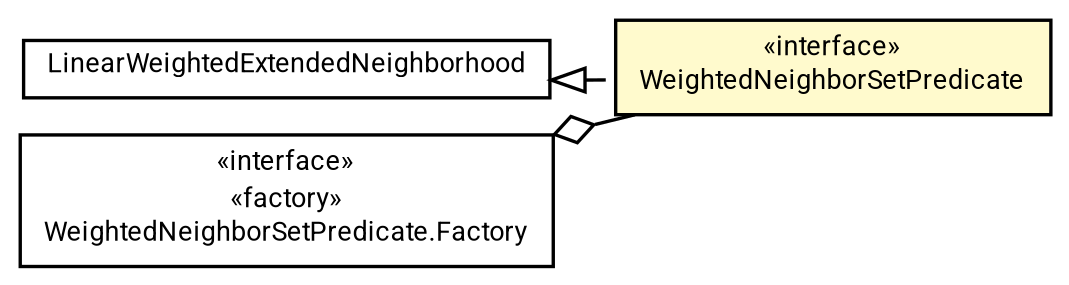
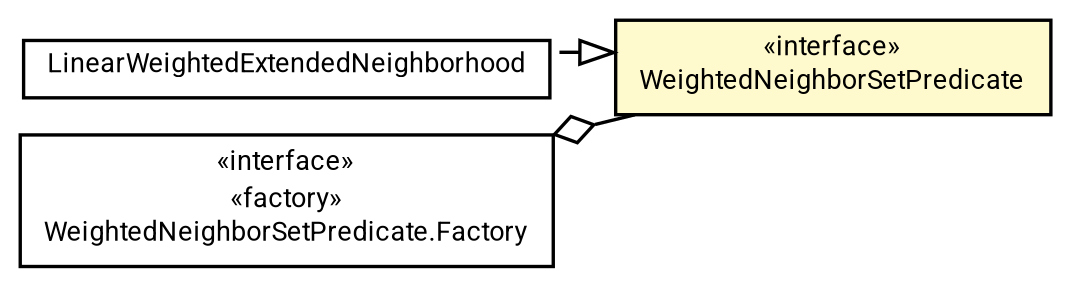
edge "WeightedNeighborSetPredicate" -> "LinearWeightedExtendedNeighborhood": reversed
